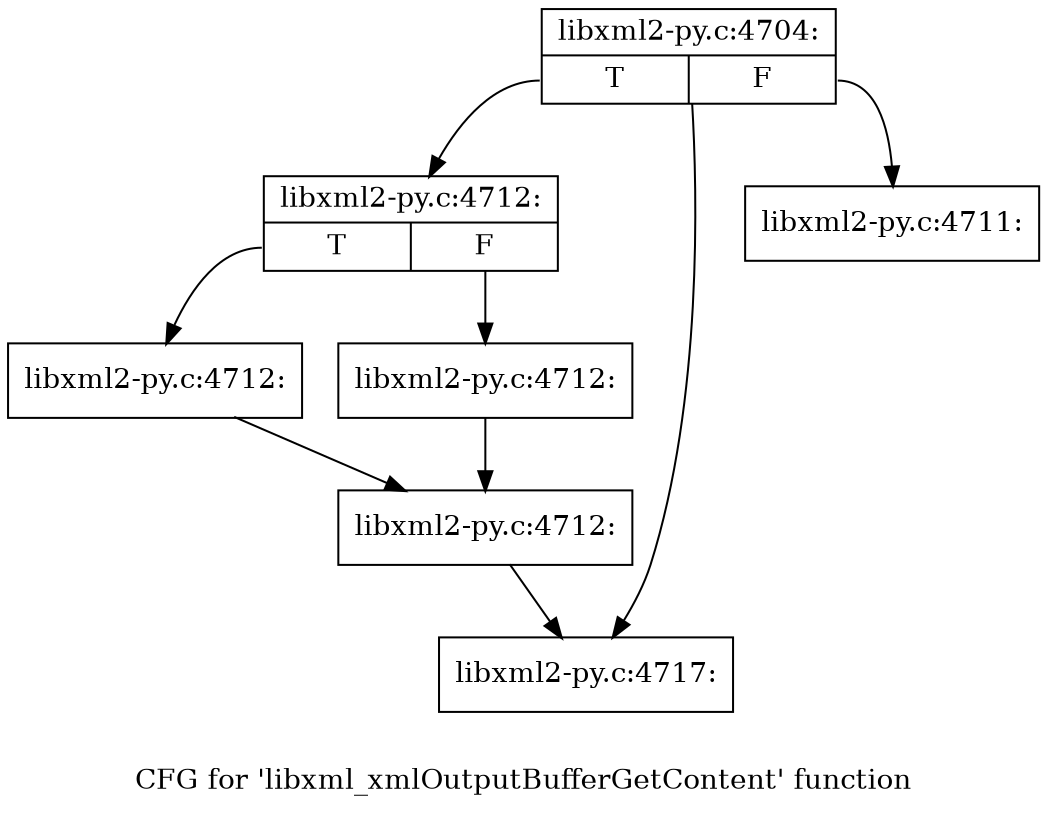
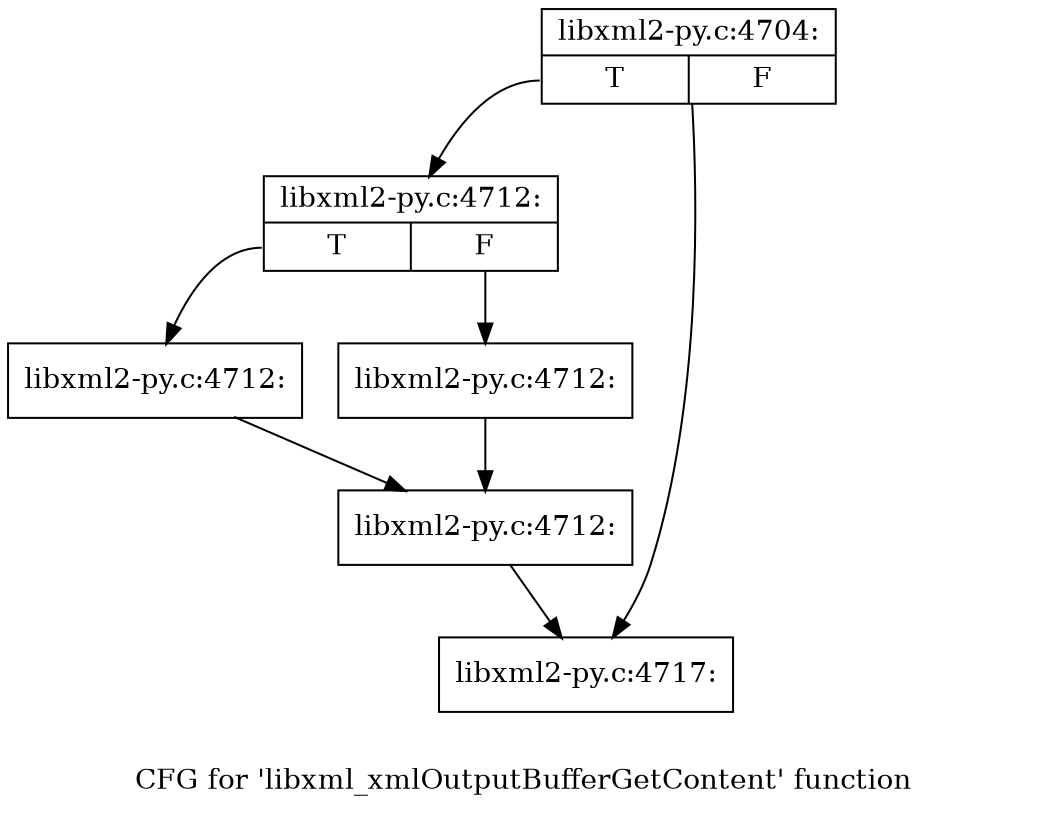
node "libxml2-py.c:4711:": removed
